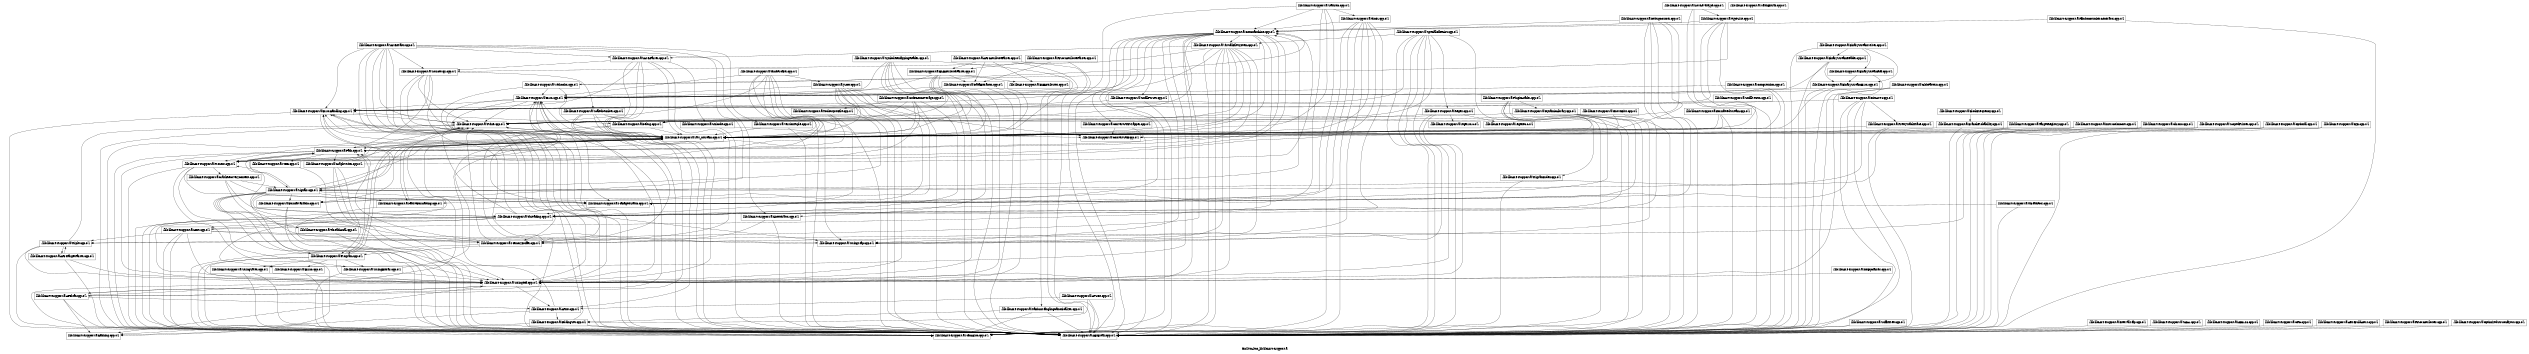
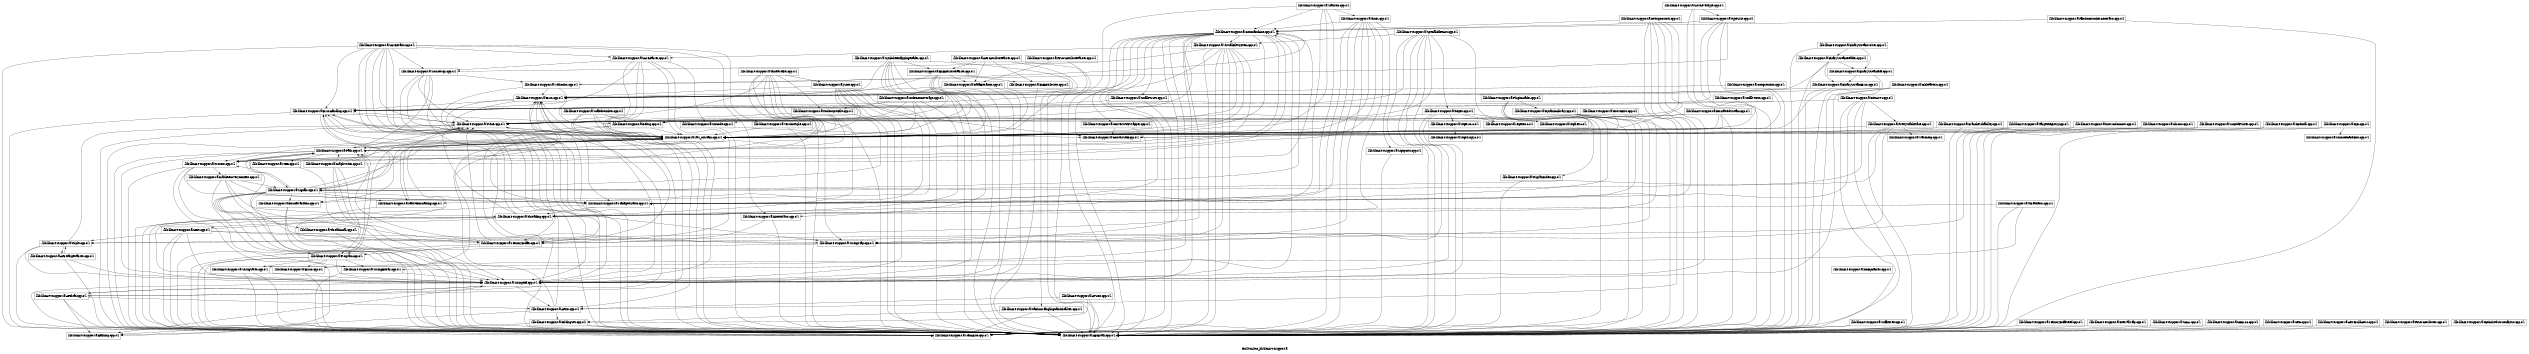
node "{lib/libLLVMSupport.a(MathExtras.cpp.o)}": removed
edge "{lib/libLLVMSupport.a(BinaryStreamWriter.cpp.o)}" -> "{lib/libLLVMSupport.a(BinaryStreamError.cpp.o)}": removed
edge "{lib/libLLVMSupport.a(BinaryStreamReader.cpp.o)}" -> "{lib/libLLVMSupport.a(BinaryStreamRef.cpp.o)}": added
edge "{lib/libLLVMSupport.a(RISCVAttributeParser.cpp.o)}" -> "{lib/libLLVMSupport.a(ELFAttributeParser.cpp.o)}": now "{lib/libLLVMSupport.a(SymbolRemappingReader.cpp.o)}" -> "{lib/libLLVMSupport.a(ELFAttributeParser.cpp.o)}"
edge "{lib/libLLVMSupport.a(SourceMgr.cpp.o)}" -> "{lib/libLLVMSupport.a(ScaledNumber.cpp.o)}": now "{lib/libLLVMSupport.a(SourceMgr.cpp.o)}" -> "{lib/libLLVMSupport.a(WithColor.cpp.o)}"
edge "{lib/libLLVMSupport.a(TimeProfiler.cpp.o)}" -> "{lib/libLLVMSupport.a(Error.cpp.o)}": now "{lib/libLLVMSupport.a(TimeProfiler.cpp.o)}" -> "{lib/libLLVMSupport.a(ToolOutputFile.cpp.o)}"
edge "{lib/libLLVMSupport.a(Error.cpp.o)}" -> "{lib/libLLVMSupport.a(Twine.cpp.o)}": now "{lib/libLLVMSupport.a(ToolOutputFile.cpp.o)}" -> "{lib/libLLVMSupport.a(Twine.cpp.o)}"
node "{lib/libLLVMSupport.a(BlockFrequency.cpp.o)}": removed
edge "{lib/libLLVMSupport.a(DynamicLibrary.cpp.o)}" -> "{lib/libLLVMSupport.a(Debug.cpp.o)}": now "{lib/libLLVMSupport.a(FormattedStream.cpp.o)}" -> "{lib/libLLVMSupport.a(Debug.cpp.o)}"
edge "{lib/libLLVMSupport.a(FormattedStream.cpp.o)}" -> "{lib/libLLVMSupport.a(Unicode.cpp.o)}": added
node "{lib/libLLVMSupport.a(regfree.c.o)}": added
node "{lib/libLLVMSupport.a(regstrlcpy.c.o)}": added
node "{lib/libLLVMSupport.a(Watchdog.cpp.o)}": added
node "{lib/libLLVMSupport.a(UnicodeCaseFold.cpp.o)}": added
node "{lib/libLLVMSupport.a(Signposts.cpp.o)}": added
edge "{lib/libLLVMSupport.a(Path.cpp.o)}" -> "{lib/libLLVMSupport.a(GraphWriter.cpp.o)}": reversed
edge "{lib/libLLVMSupport.a(CodeGenCoverage.cpp.o)}" -> "{lib/libLLVMSupport.a(Process.cpp.o)}": removed
edge "{lib/libLLVMSupport.a(Program.cpp.o)}" -> "{lib/libLLVMSupport.a(raw_ostream.cpp.o)}": removed
edge "{lib/libLLVMSupport.a(FoldingSet.cpp.o)}" -> "{lib/libLLVMSupport.a(ErrorHandling.cpp.o)}": now "{lib/libLLVMSupport.a(APInt.cpp.o)}" -> "{lib/libLLVMSupport.a(ErrorHandling.cpp.o)}"
edge "{lib/libLLVMSupport.a(YAMLTraits.cpp.o)}" -> "{lib/libLLVMSupport.a(FormatVariadic.cpp.o)}": now "{lib/libLLVMSupport.a(YAMLTraits.cpp.o)}" -> "{lib/libLLVMSupport.a(ABIBreak.cpp.o)}"
edge "{lib/libLLVMSupport.a(PluginLoader.cpp.o)}" -> "{lib/libLLVMSupport.a(Threading.cpp.o)}": removed
edge "{lib/libLLVMSupport.a(Signals.cpp.o)}" -> "{lib/libLLVMSupport.a(Threading.cpp.o)}": removed
edge "{lib/libLLVMSupport.a(Threading.cpp.o)}" -> "{lib/libLLVMSupport.a(Errno.cpp.o)}": now "{lib/libLLVMSupport.a(ThreadPool.cpp.o)}" -> "{lib/libLLVMSupport.a(Errno.cpp.o)}"
edge "{lib/libLLVMSupport.a(CommandLine.cpp.o)}" -> "{lib/libLLVMSupport.a(Host.cpp.o)}": now "{lib/libLLVMSupport.a(CommandLine.cpp.o)}" -> "{lib/libLLVMSupport.a(StringExtras.cpp.o)}"
edge "{lib/libLLVMSupport.a(VirtualFileSystem.cpp.o)}" -> "{lib/libLLVMSupport.a(MemoryBuffer.cpp.o)}": now "{lib/libLLVMSupport.a(PrettyStackTrace.cpp.o)}" -> "{lib/libLLVMSupport.a(MemoryBuffer.cpp.o)}"
edge "{lib/libLLVMSupport.a(ELFAttributes.cpp.o)}" -> "{lib/libLLVMSupport.a(ABIBreak.cpp.o)}": added
edge "{lib/libLLVMSupport.a(APFloat.cpp.o)}" -> "{lib/libLLVMSupport.a(raw_ostream.cpp.o)}": removed
edge "{lib/libLLVMSupport.a(IntEqClasses.cpp.o)}" -> "{lib/libLLVMSupport.a(StringRef.cpp.o)}": now "{lib/libLLVMSupport.a(DebugCounter.cpp.o)}" -> "{lib/libLLVMSupport.a(StringRef.cpp.o)}"
edge "{lib/libLLVMSupport.a(StringMap.cpp.o)}" -> "{lib/libLLVMSupport.a(ABIBreak.cpp.o)}": added
edge "{lib/libLLVMSupport.a(KnownBits.cpp.o)}" -> "{lib/libLLVMSupport.a(APInt.cpp.o)}": added
edge "{lib/libLLVMSupport.a(CrashRecoveryContext.cpp.o)}" -> "{lib/libLLVMSupport.a(ABIBreak.cpp.o)}": added
node "{lib/libLLVMSupport.a(MemoryBufferRef.cpp.o)}": added
